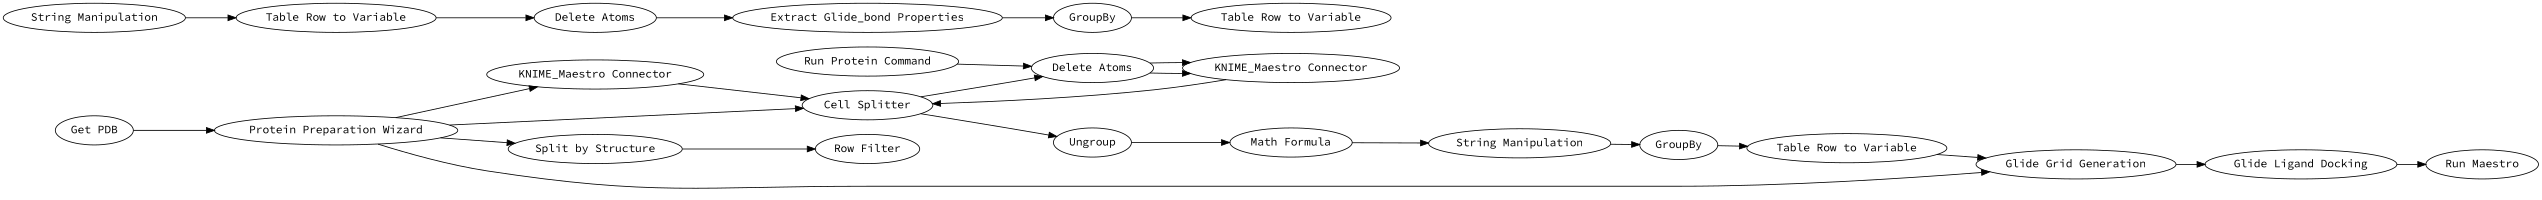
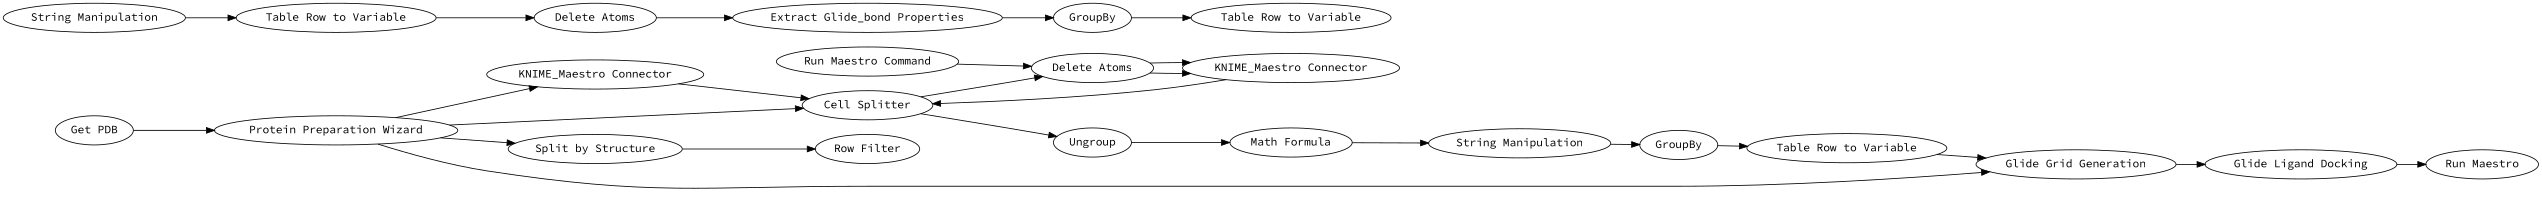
node "Run Protein Command": label "Run Protein Command" -> "Run Maestro Command"
